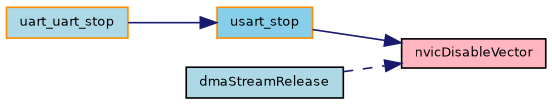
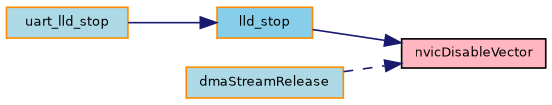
node "uart_uart_stop": label "uart_uart_stop" -> "uart_lld_stop"
node "usart_stop": label "usart_stop" -> "lld_stop"
node "dmaStreamRelease": color black -> darkorange
